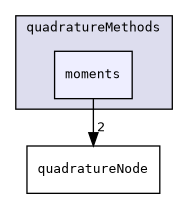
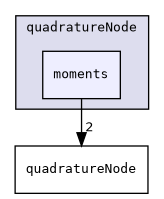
cluster "quadratureMethods": label "quadratureMethods" -> "quadratureNode"
